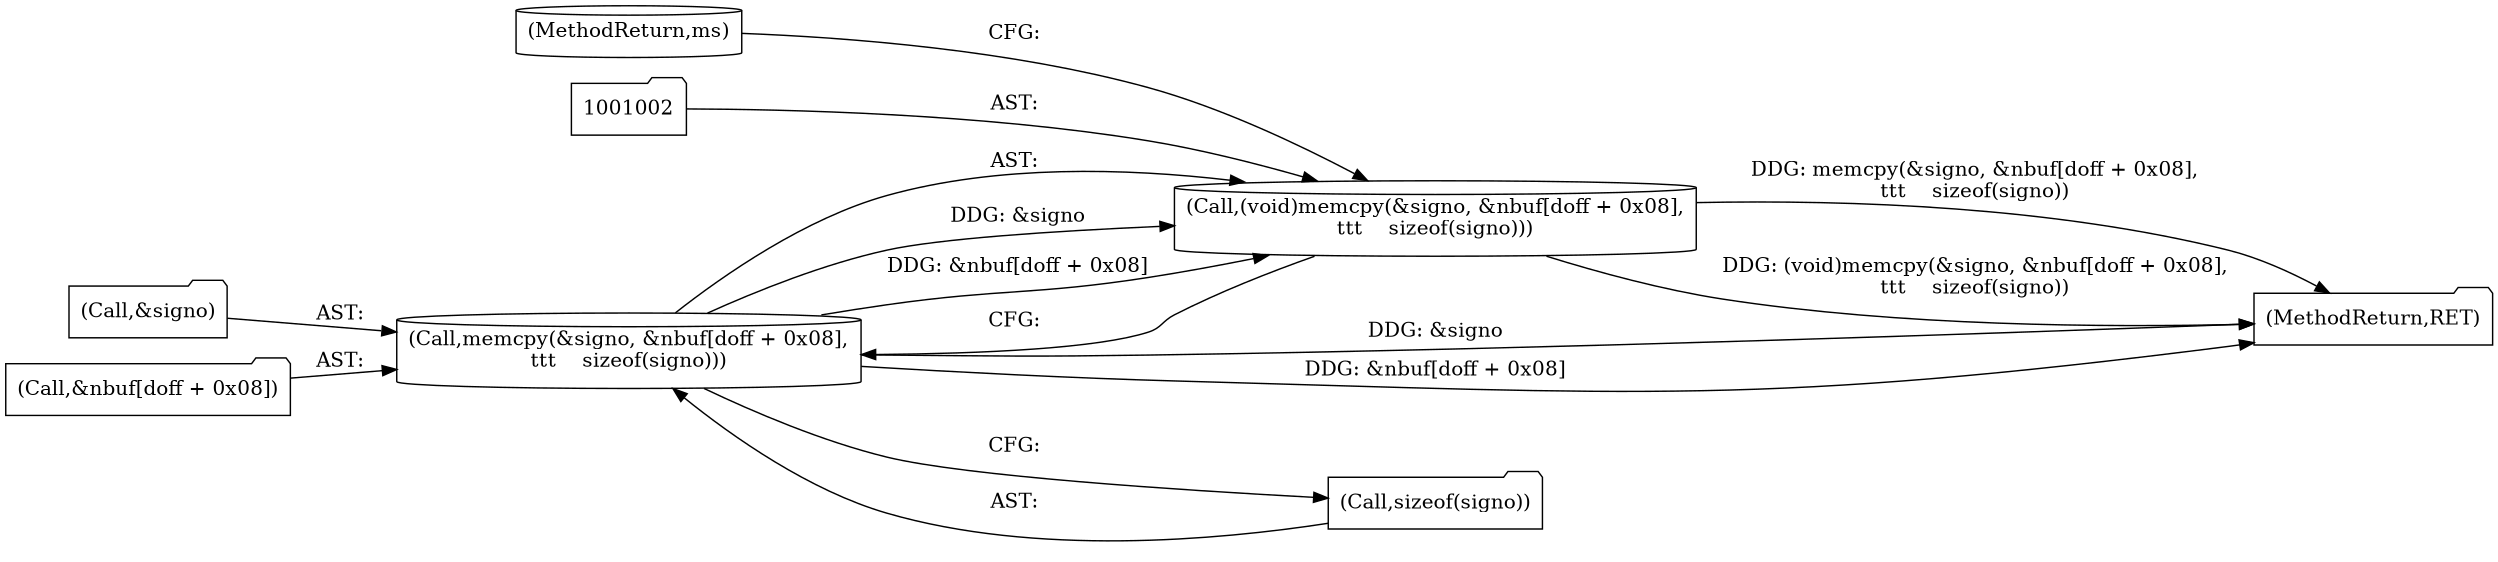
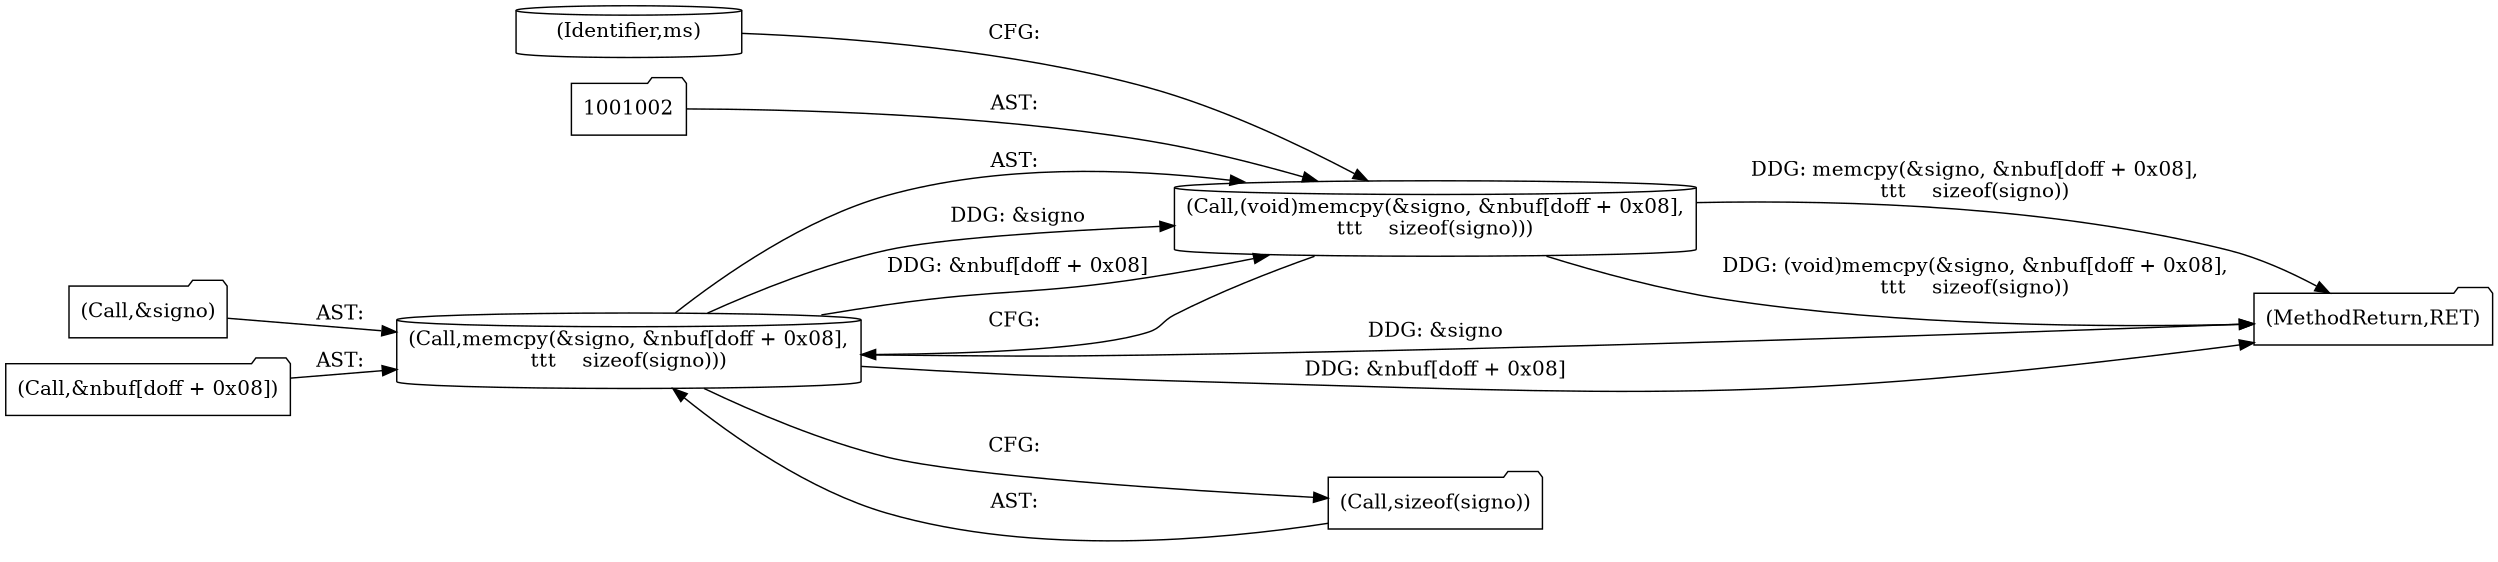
node "(MethodReturn,ms)": label "(MethodReturn,ms)" -> "(Identifier,ms)"
